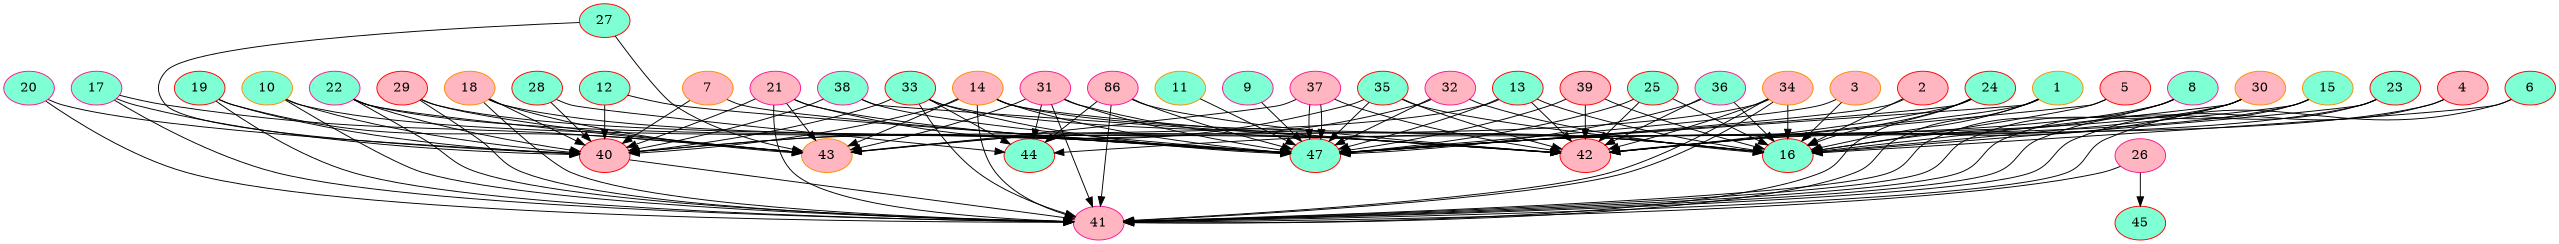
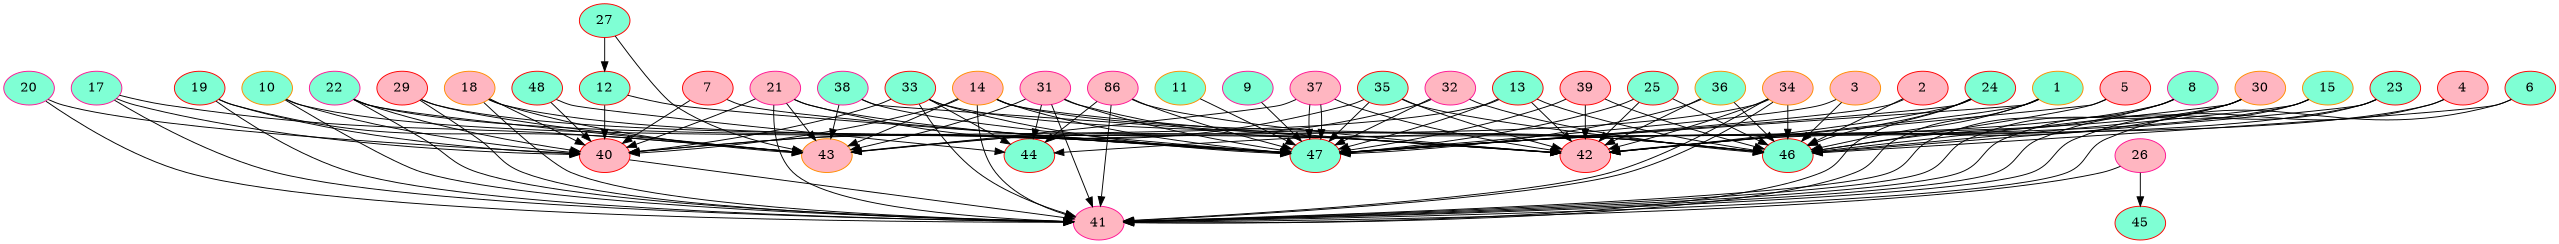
edge "27" -> "40": now "27" -> "12"
node "28": label "28" -> "48"
node "7": color darkorange -> red
node "36": color deeppink -> darkorange
edge "38" -> "40": now "38" -> "43"
node "16": label "16" -> "46"
